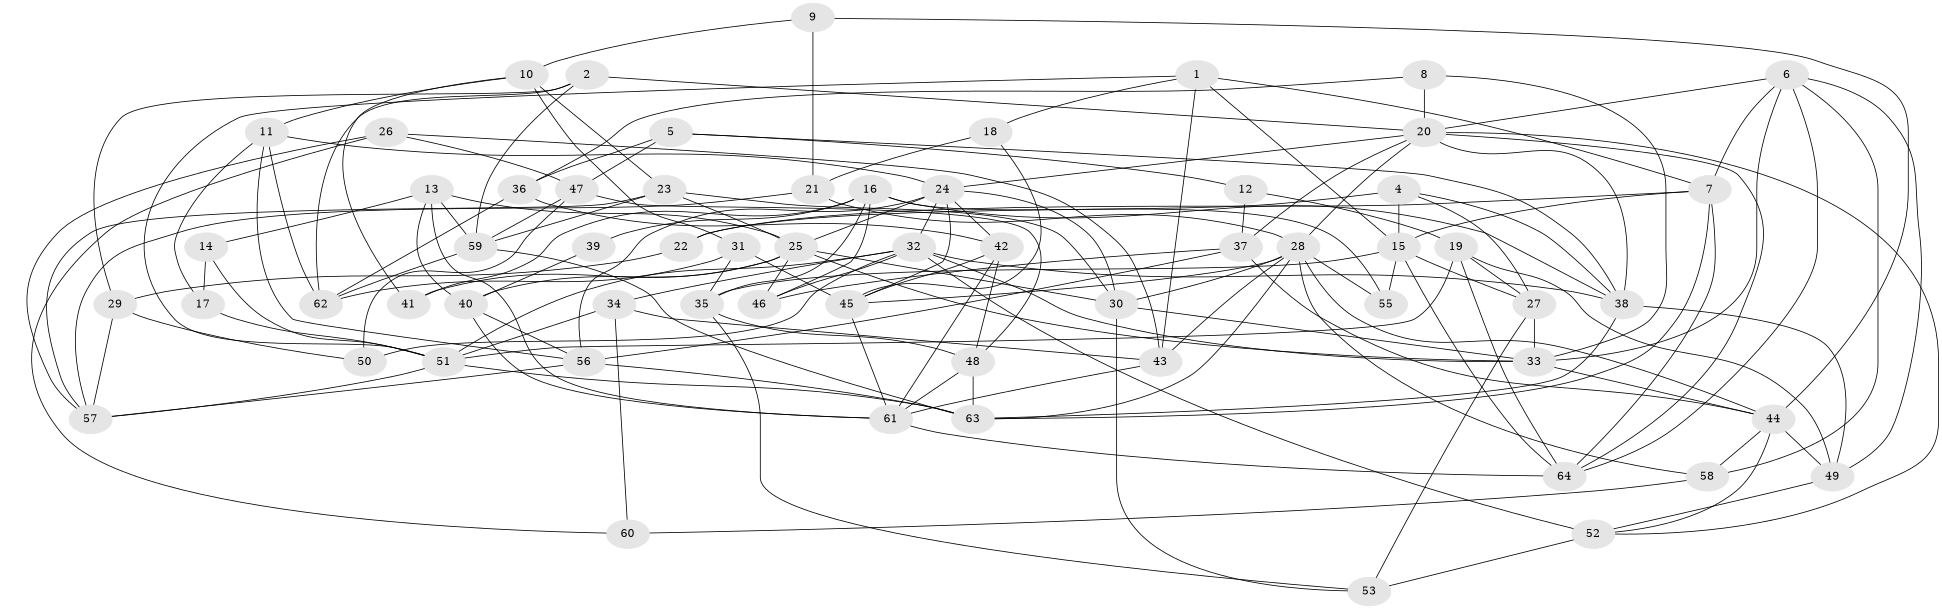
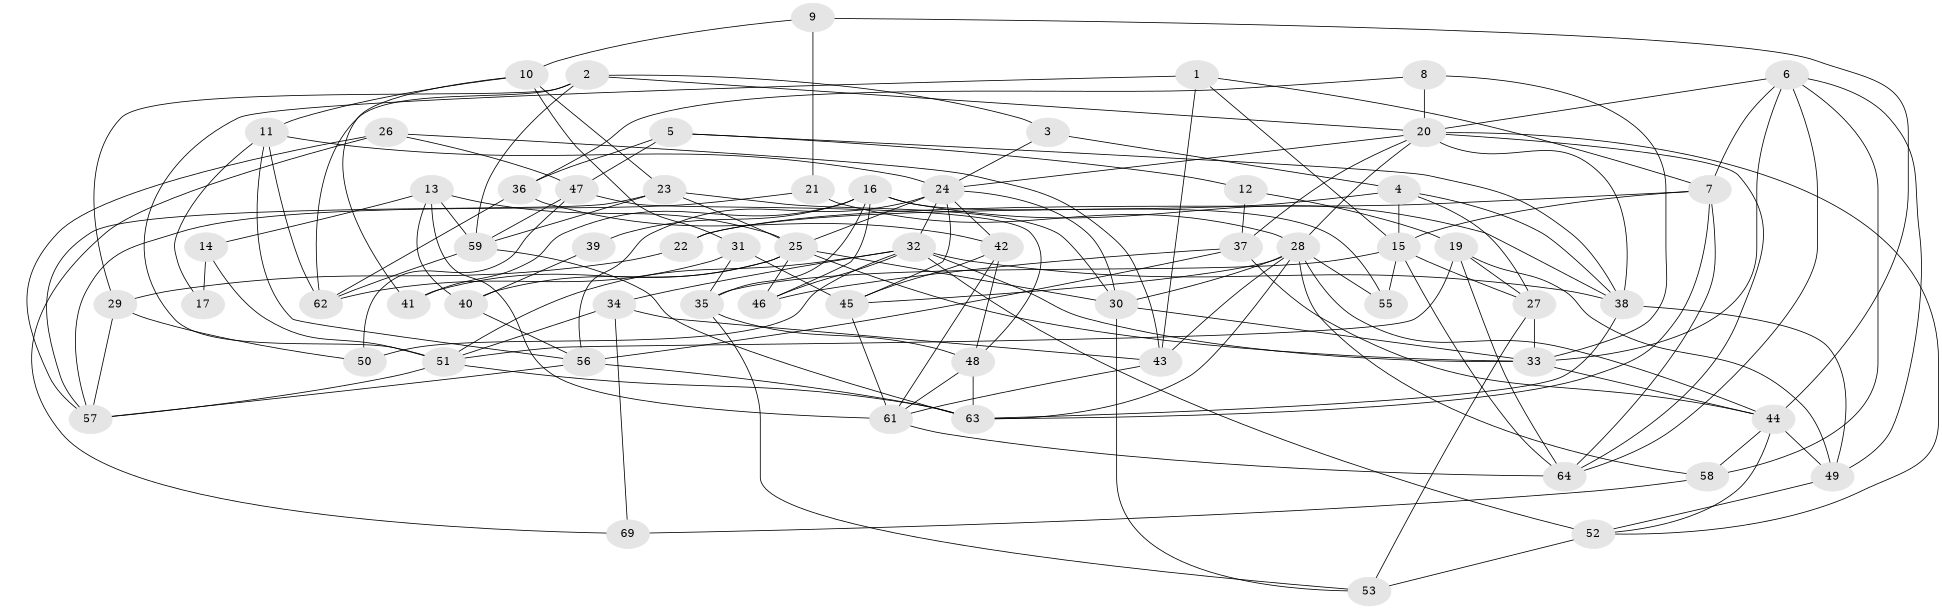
node "18": removed
node "3": added
edge "17" -- "51": removed
edge "40" -- "61": removed
node "60": label "60" -> "69"
